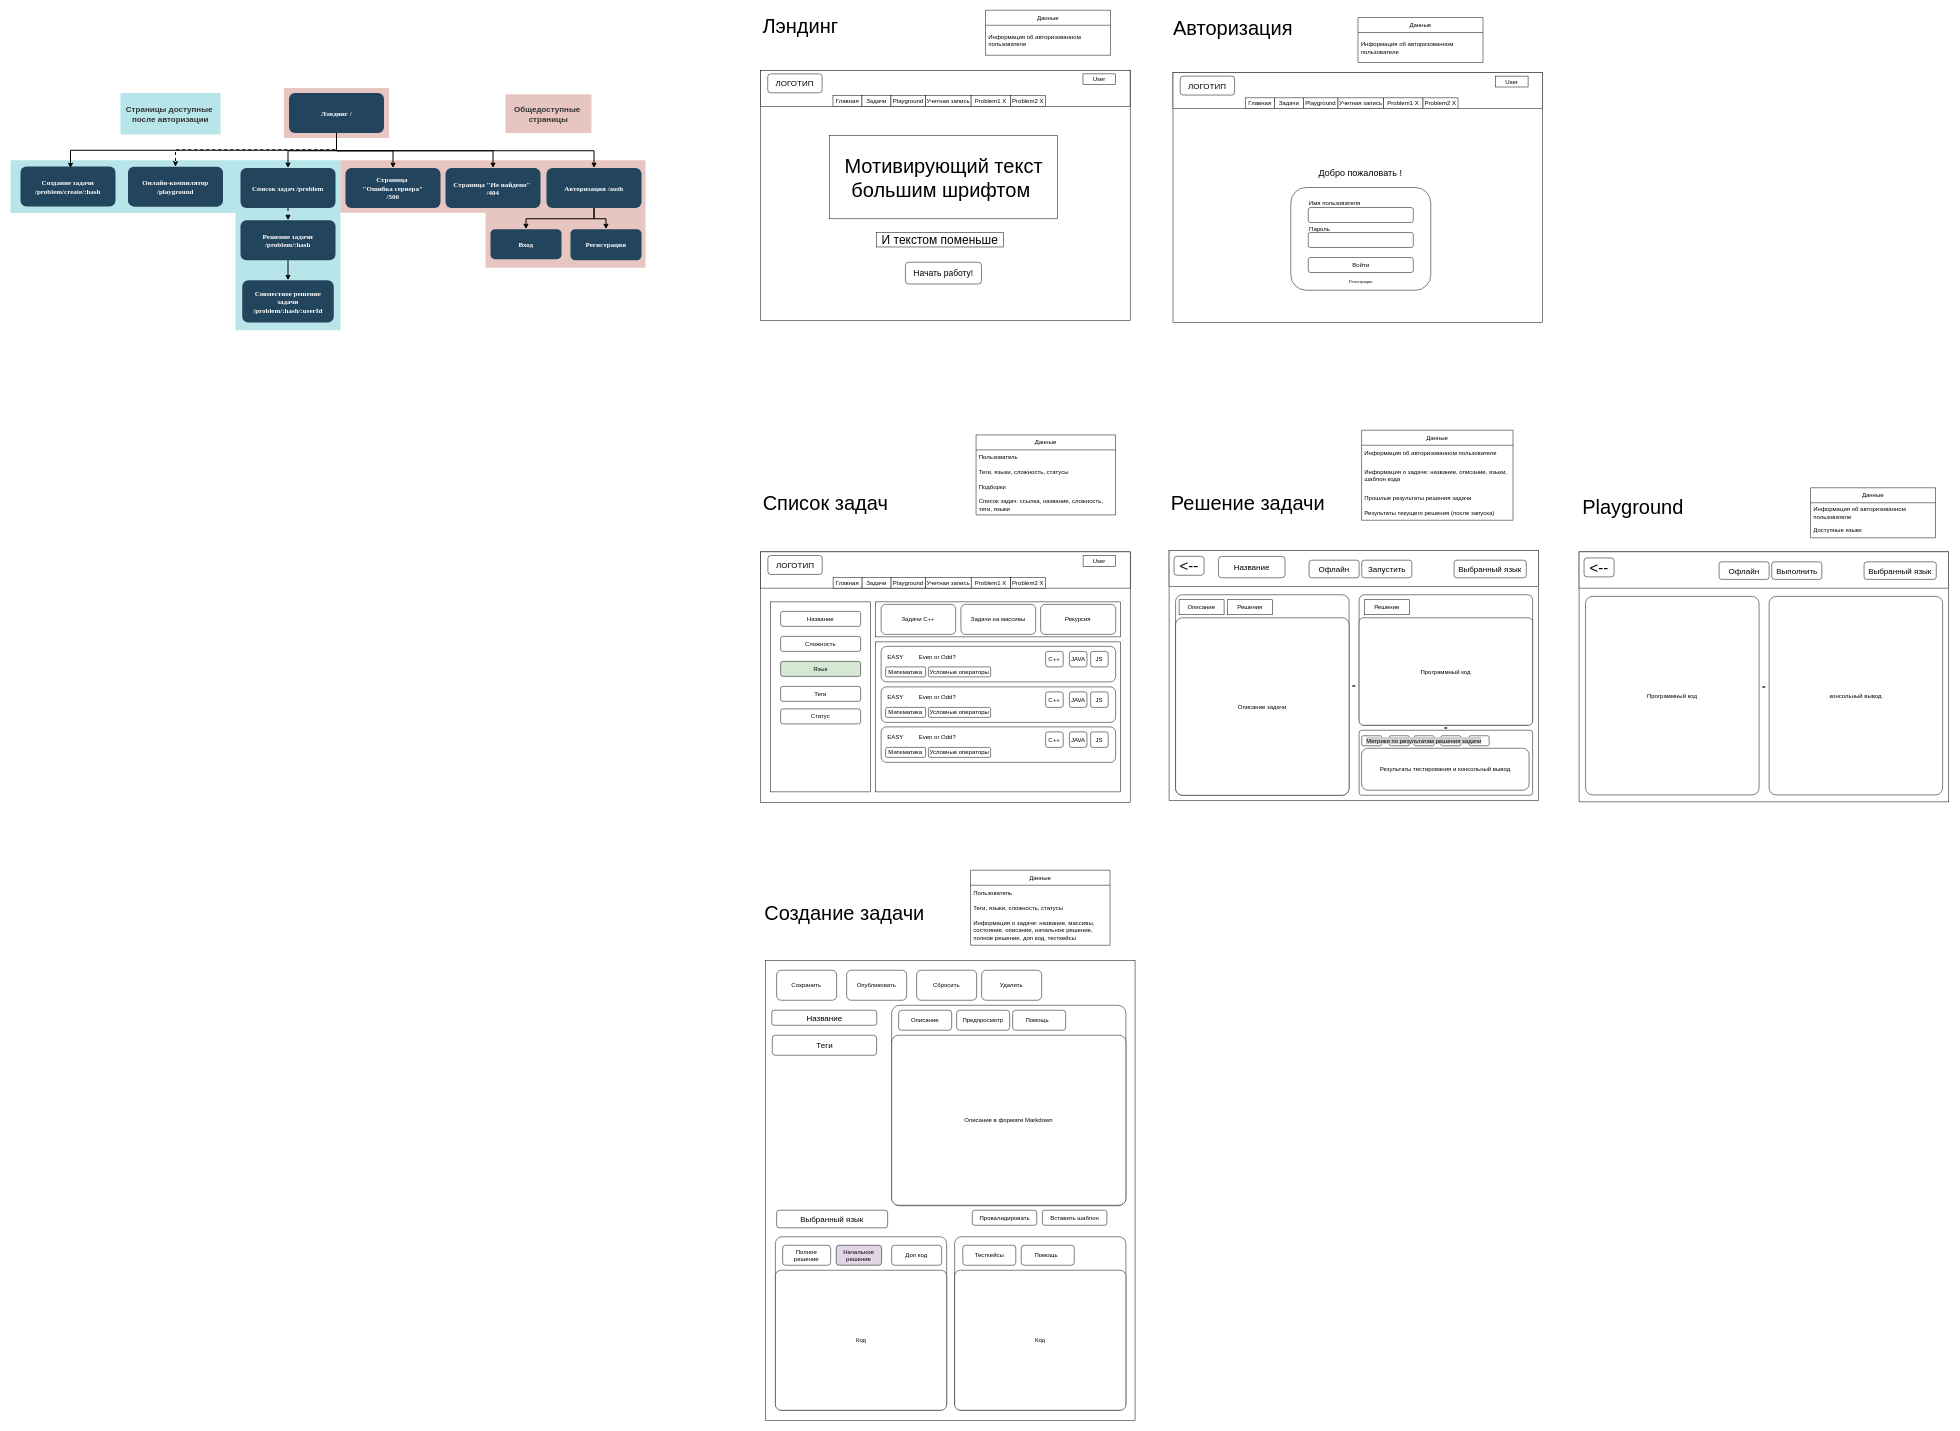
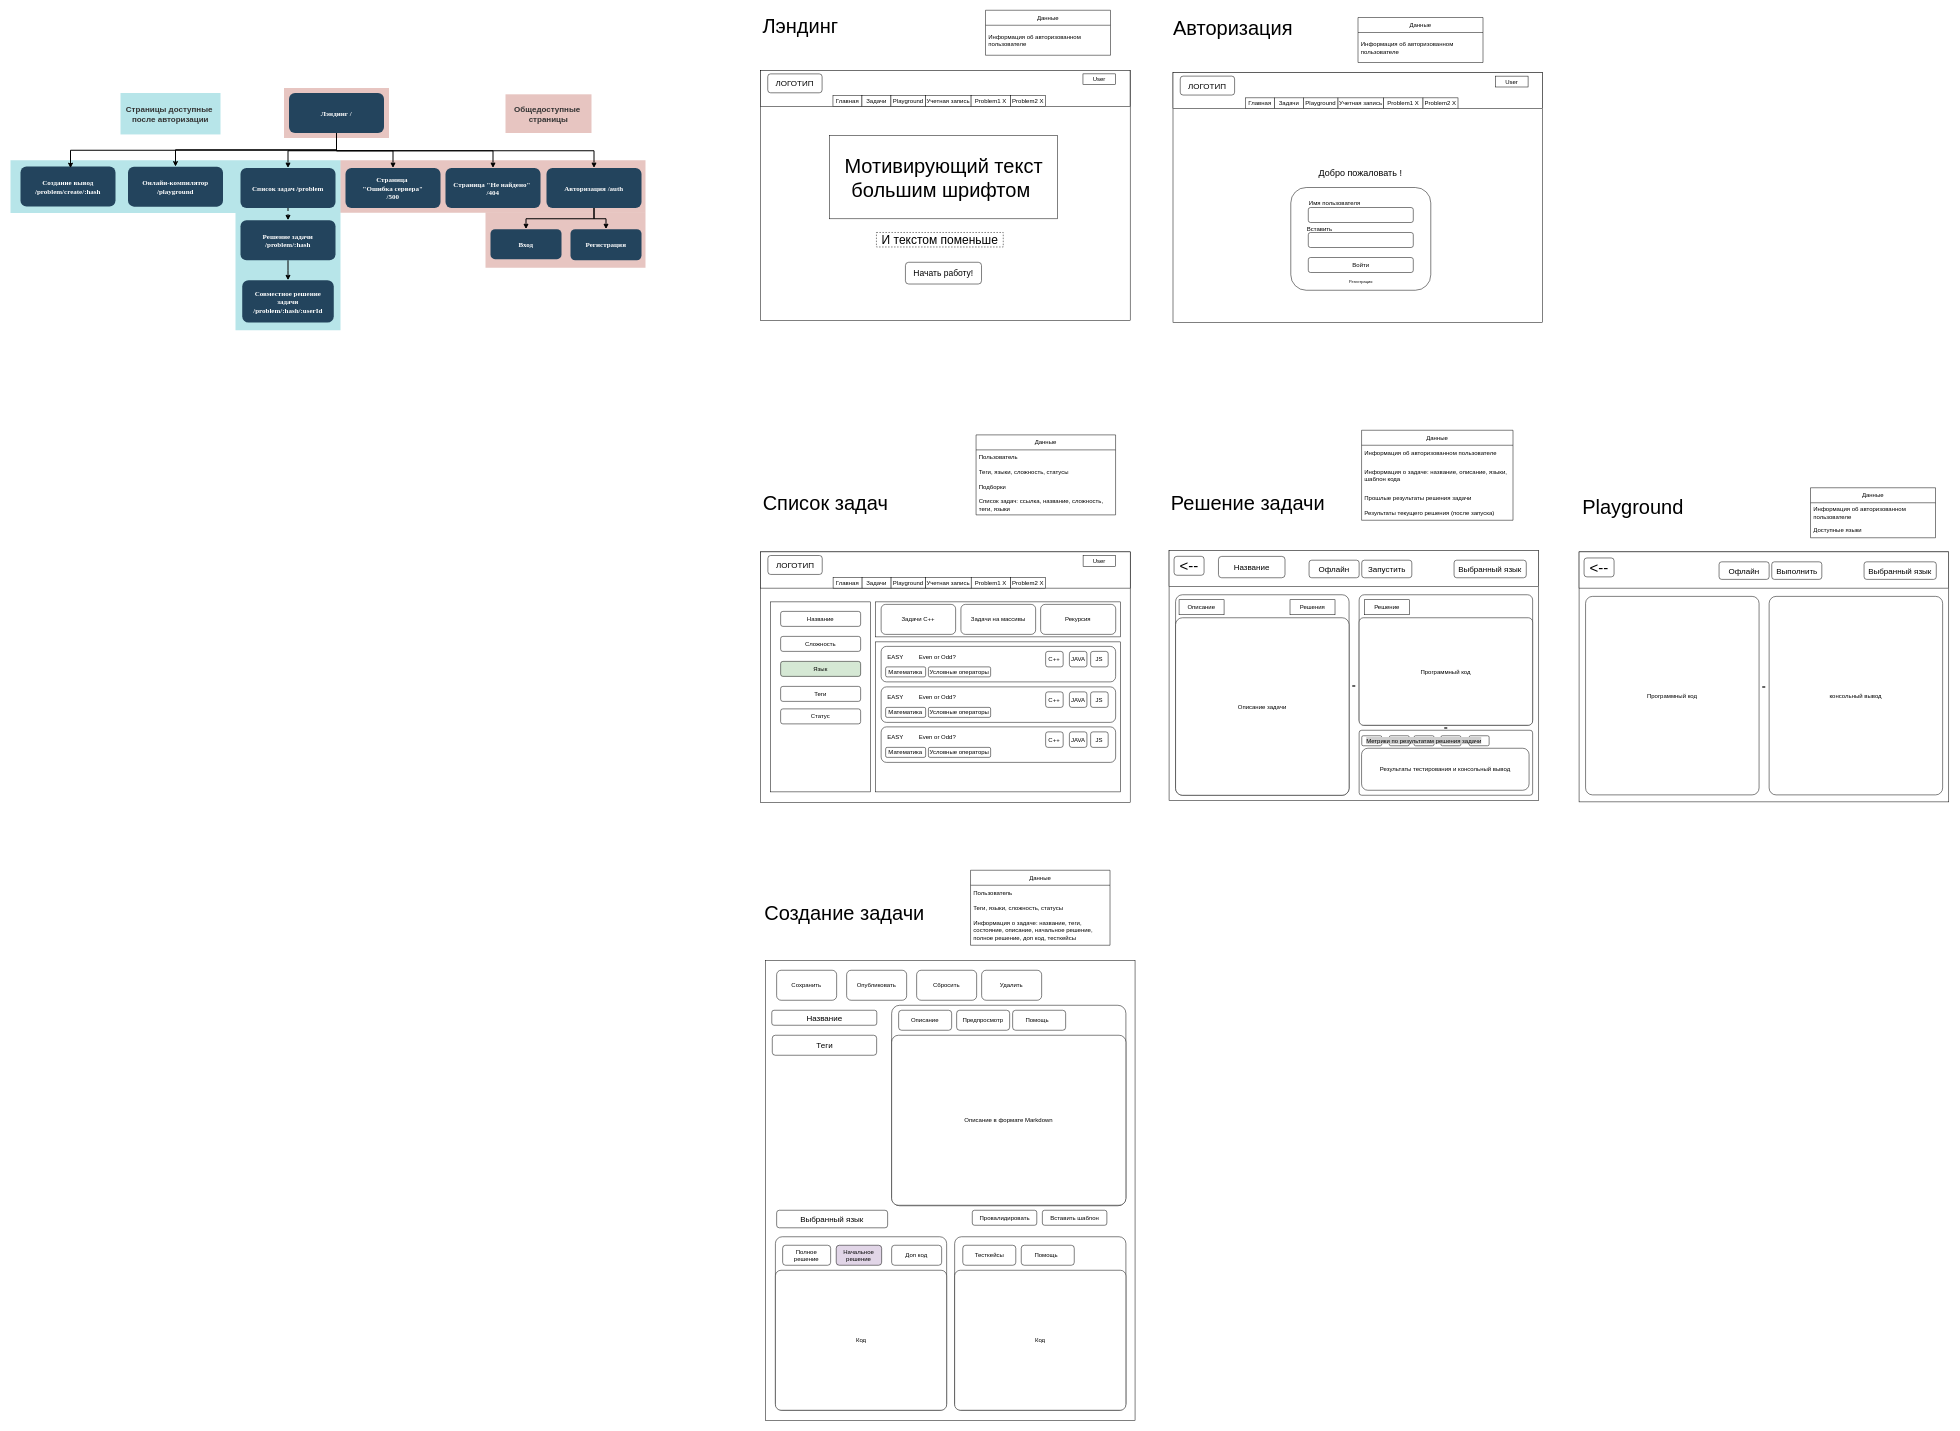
edge "Лэндинг /" -> "Онлайн-компилятор /playground": style dashed -> solid
node "Создание задачи /problem/create/:hash": label "Создание задачи /problem/create/:hash" -> "Создание вывод /problem/create/:hash"
node "Пароль": label "Пароль" -> "Вставить"
node "И текстом поменьше": style solid -> dashed
node "Решения": moved (1250, 607) -> (1312, 607)
node "Информация о задаче: название, массивы, состояние, описание, начальное решение, полное решение, доп код, тесткейсы": label "Информация о задаче: название, массивы, состояние, описание, начальное решение, полное решение, доп код, тесткейсы" -> "Информация о задаче: название, теги, состояние, описание, начальное решение, полное решение, доп код, тесткейсы"
